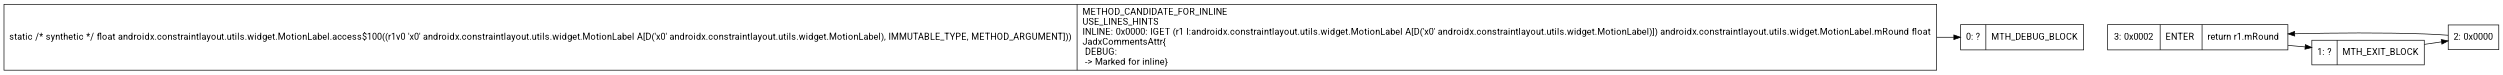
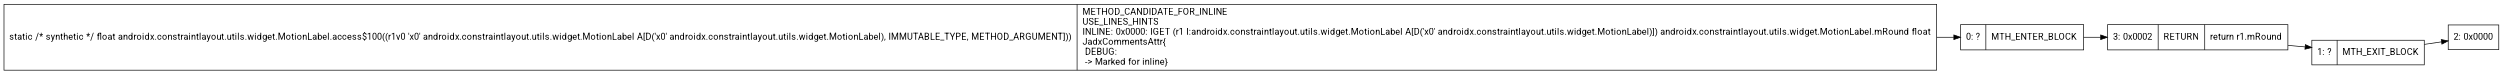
edge "2: 0x0000" -> "3: 0x0002": now "0: ?" -> "3: 0x0002"
node "0: ?": text "MTH_DEBUG_BLOCK" -> "MTH_ENTER_BLOCK"
node "3: 0x0002": text "ENTER" -> "RETURN"
